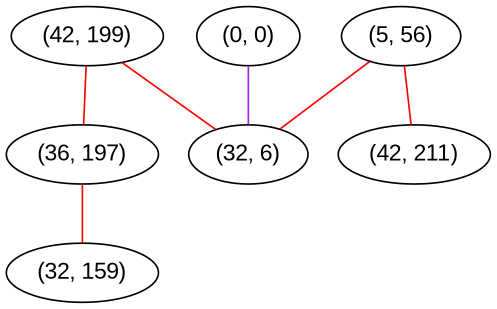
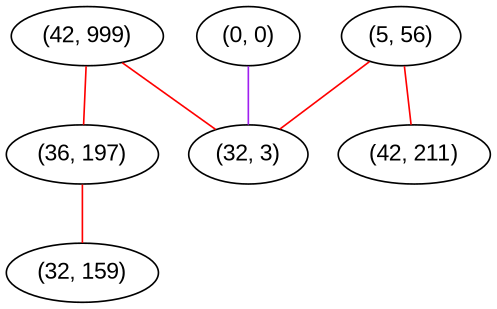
node "(42, 199)": label "(42, 199)" -> "(42, 999)"
node "(32, 6)": label "(32, 6)" -> "(32, 3)"
